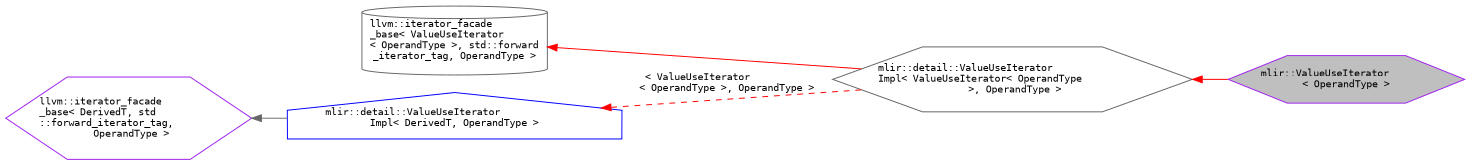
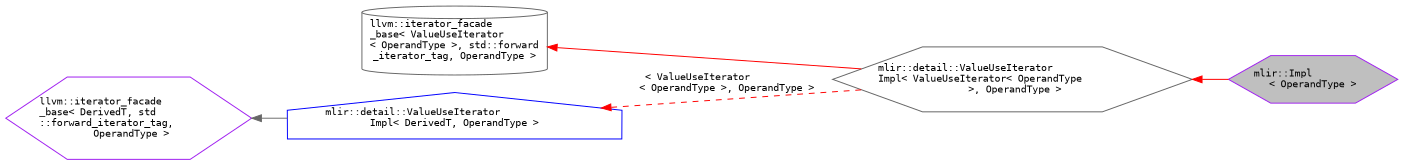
node "mlir::ValueUseIterator < OperandType >": label "mlir::ValueUseIterator < OperandType >" -> "mlir::Impl < OperandType >"
